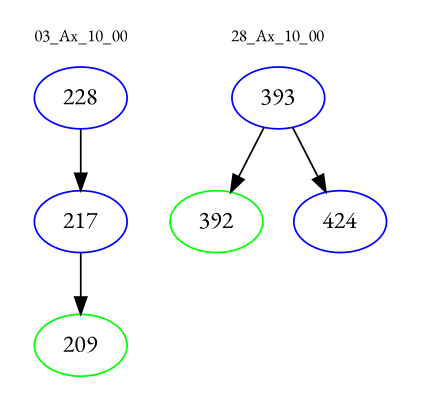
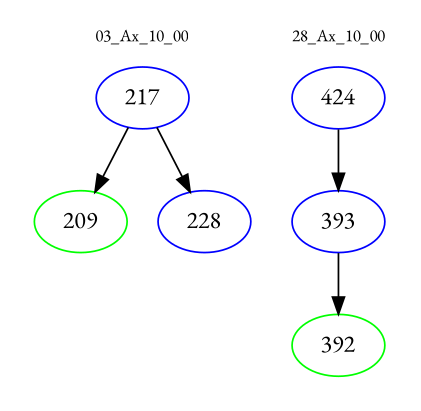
edge "228" -> "217": reversed
edge "393" -> "424": reversed
